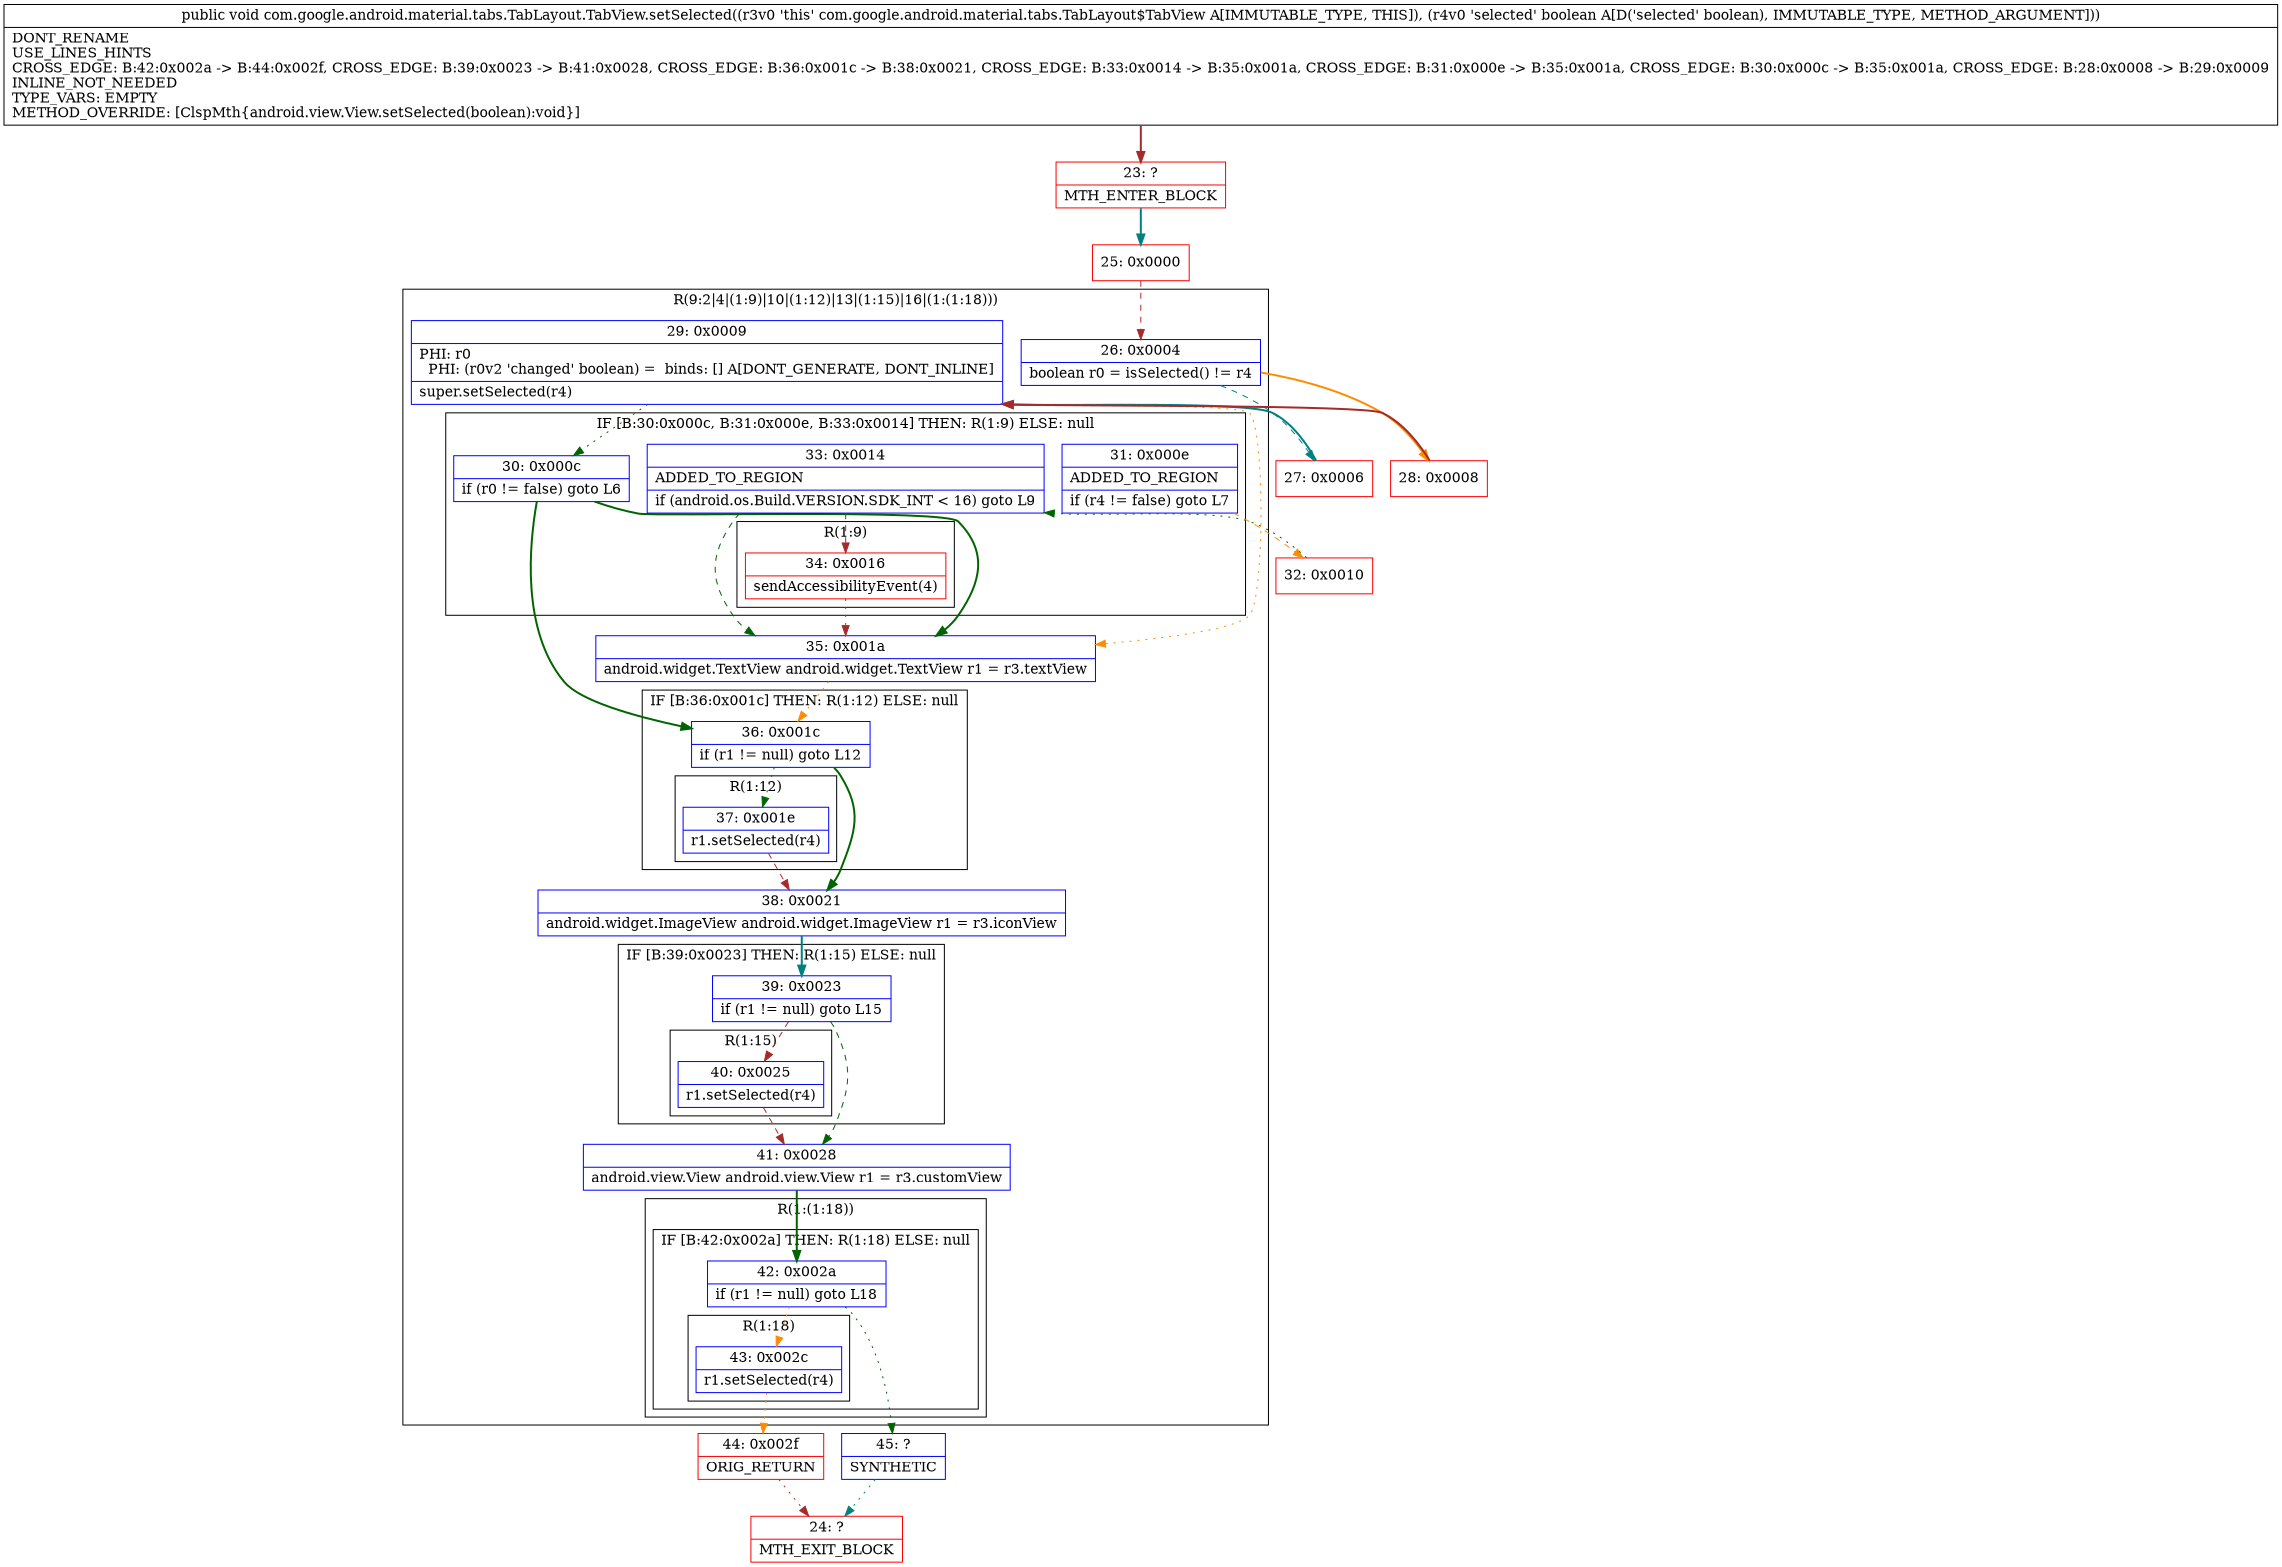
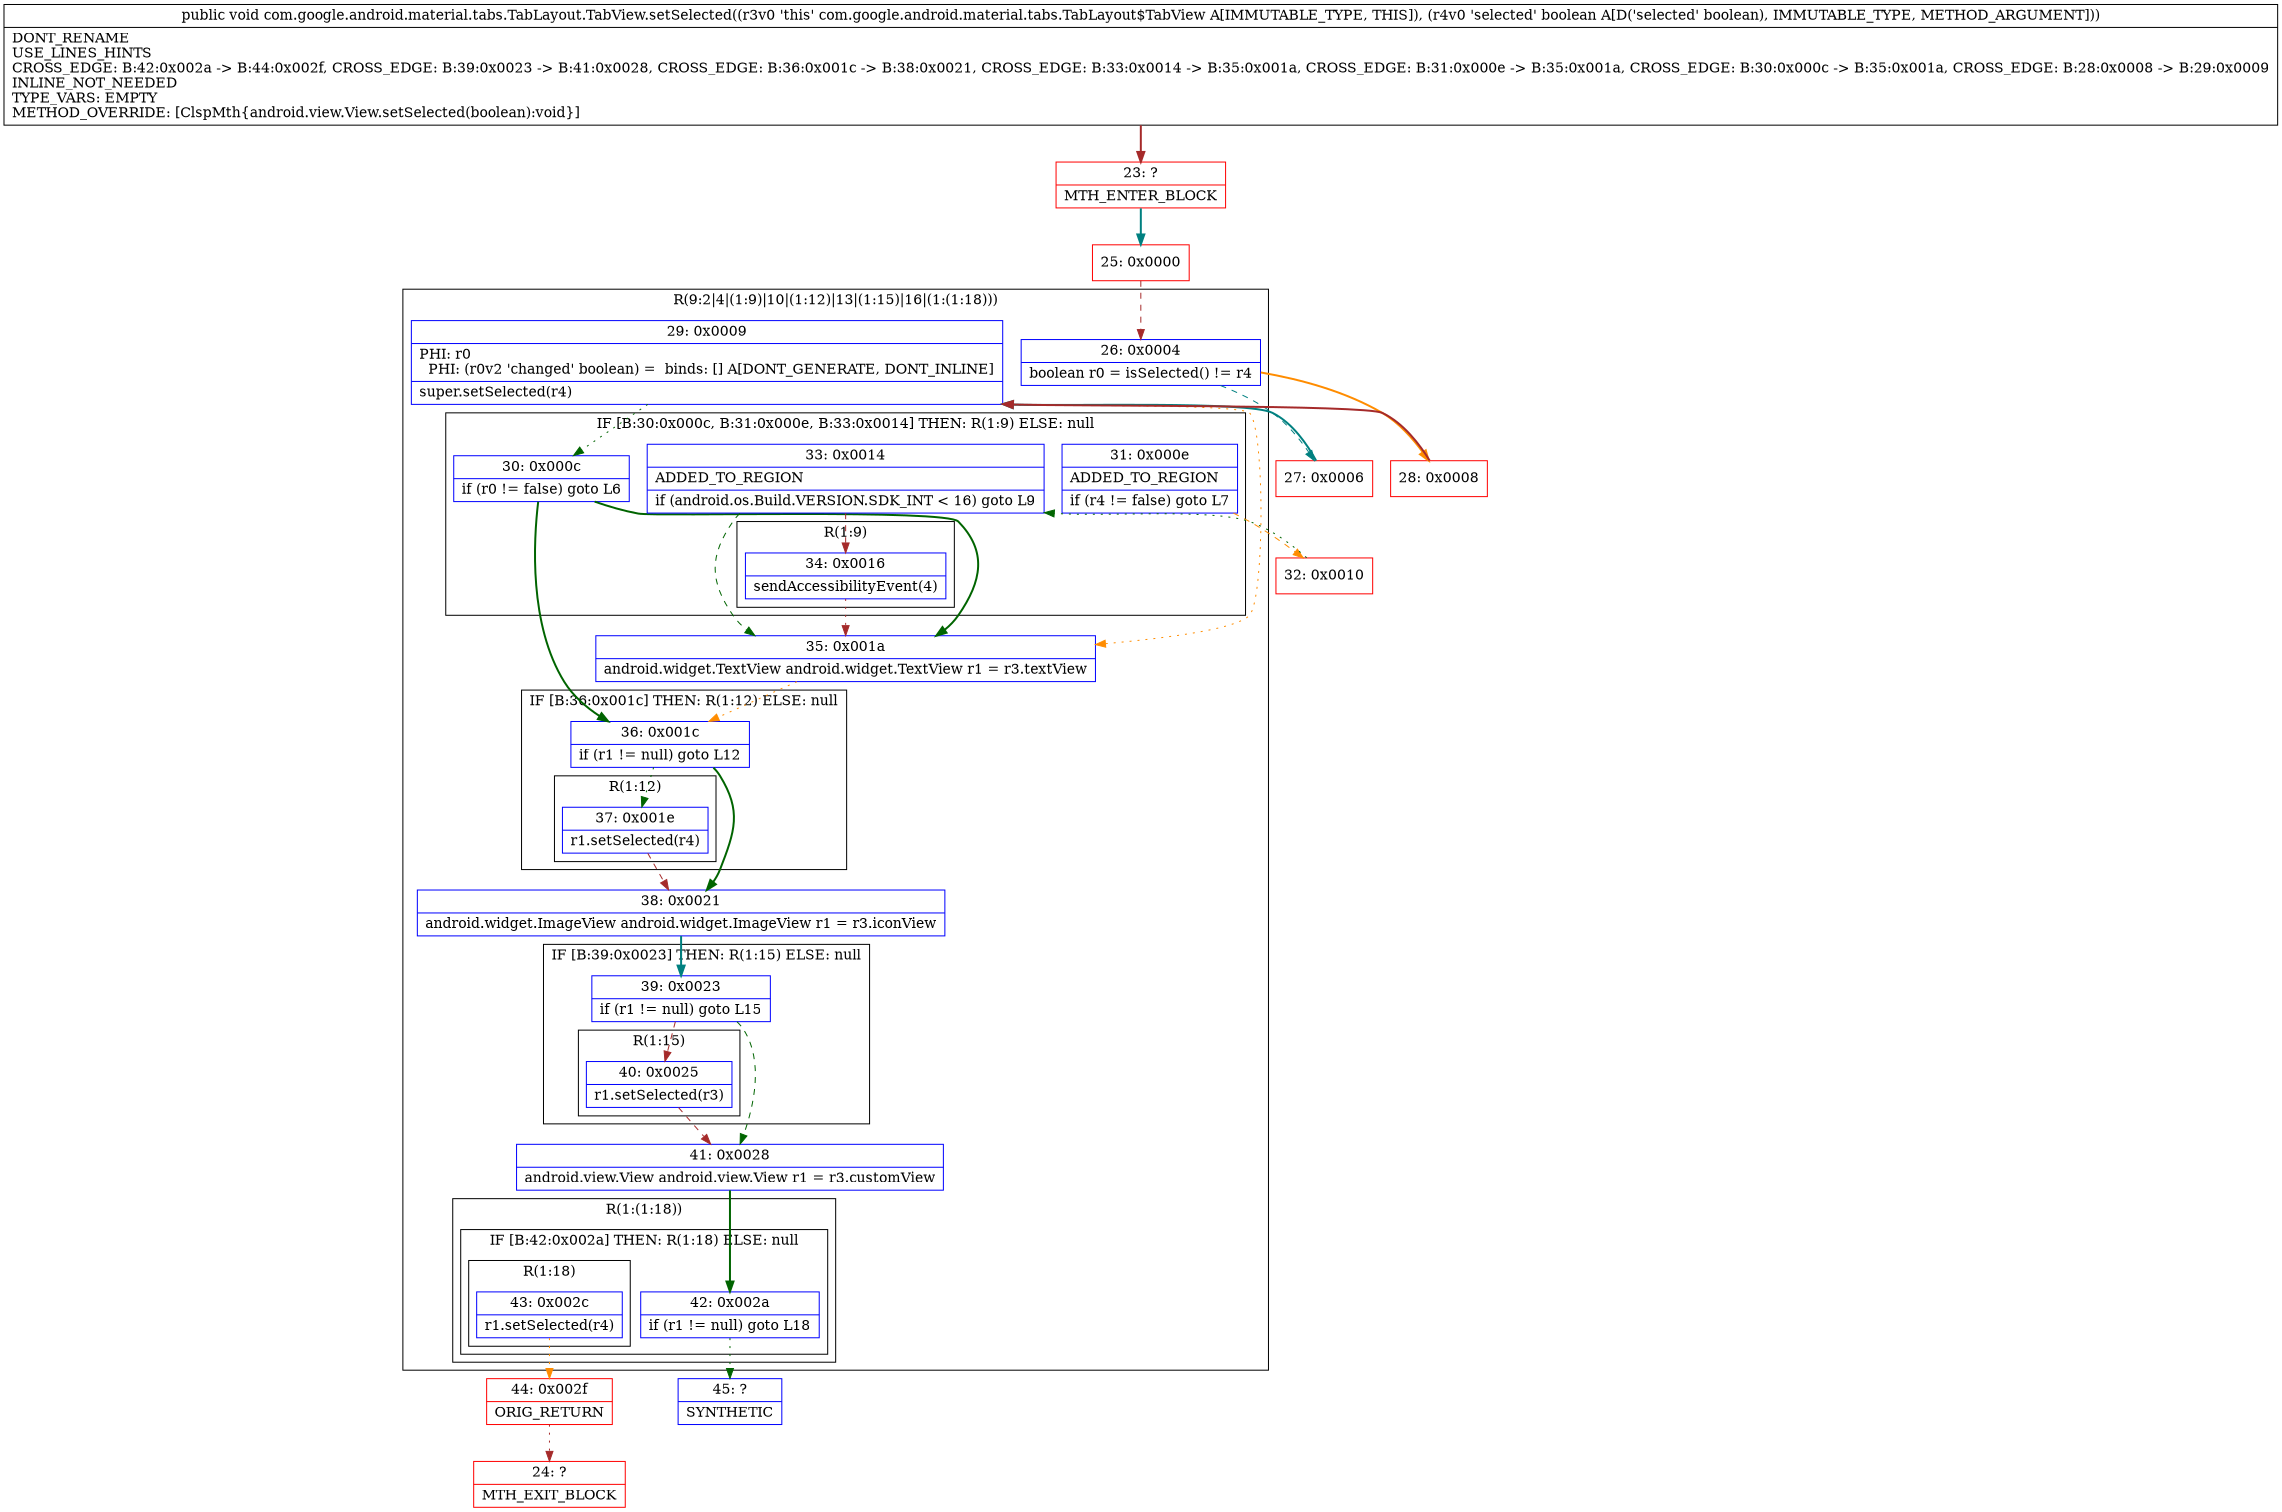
node "34: 0x0016": color red -> blue
node "40: 0x0025": text "r1.setSelected(r4)" -> "r1.setSelected(r3)"
edge "42: 0x002a" -> "43: 0x002c": removed
edge "45: ?" -> "24: ?": removed
